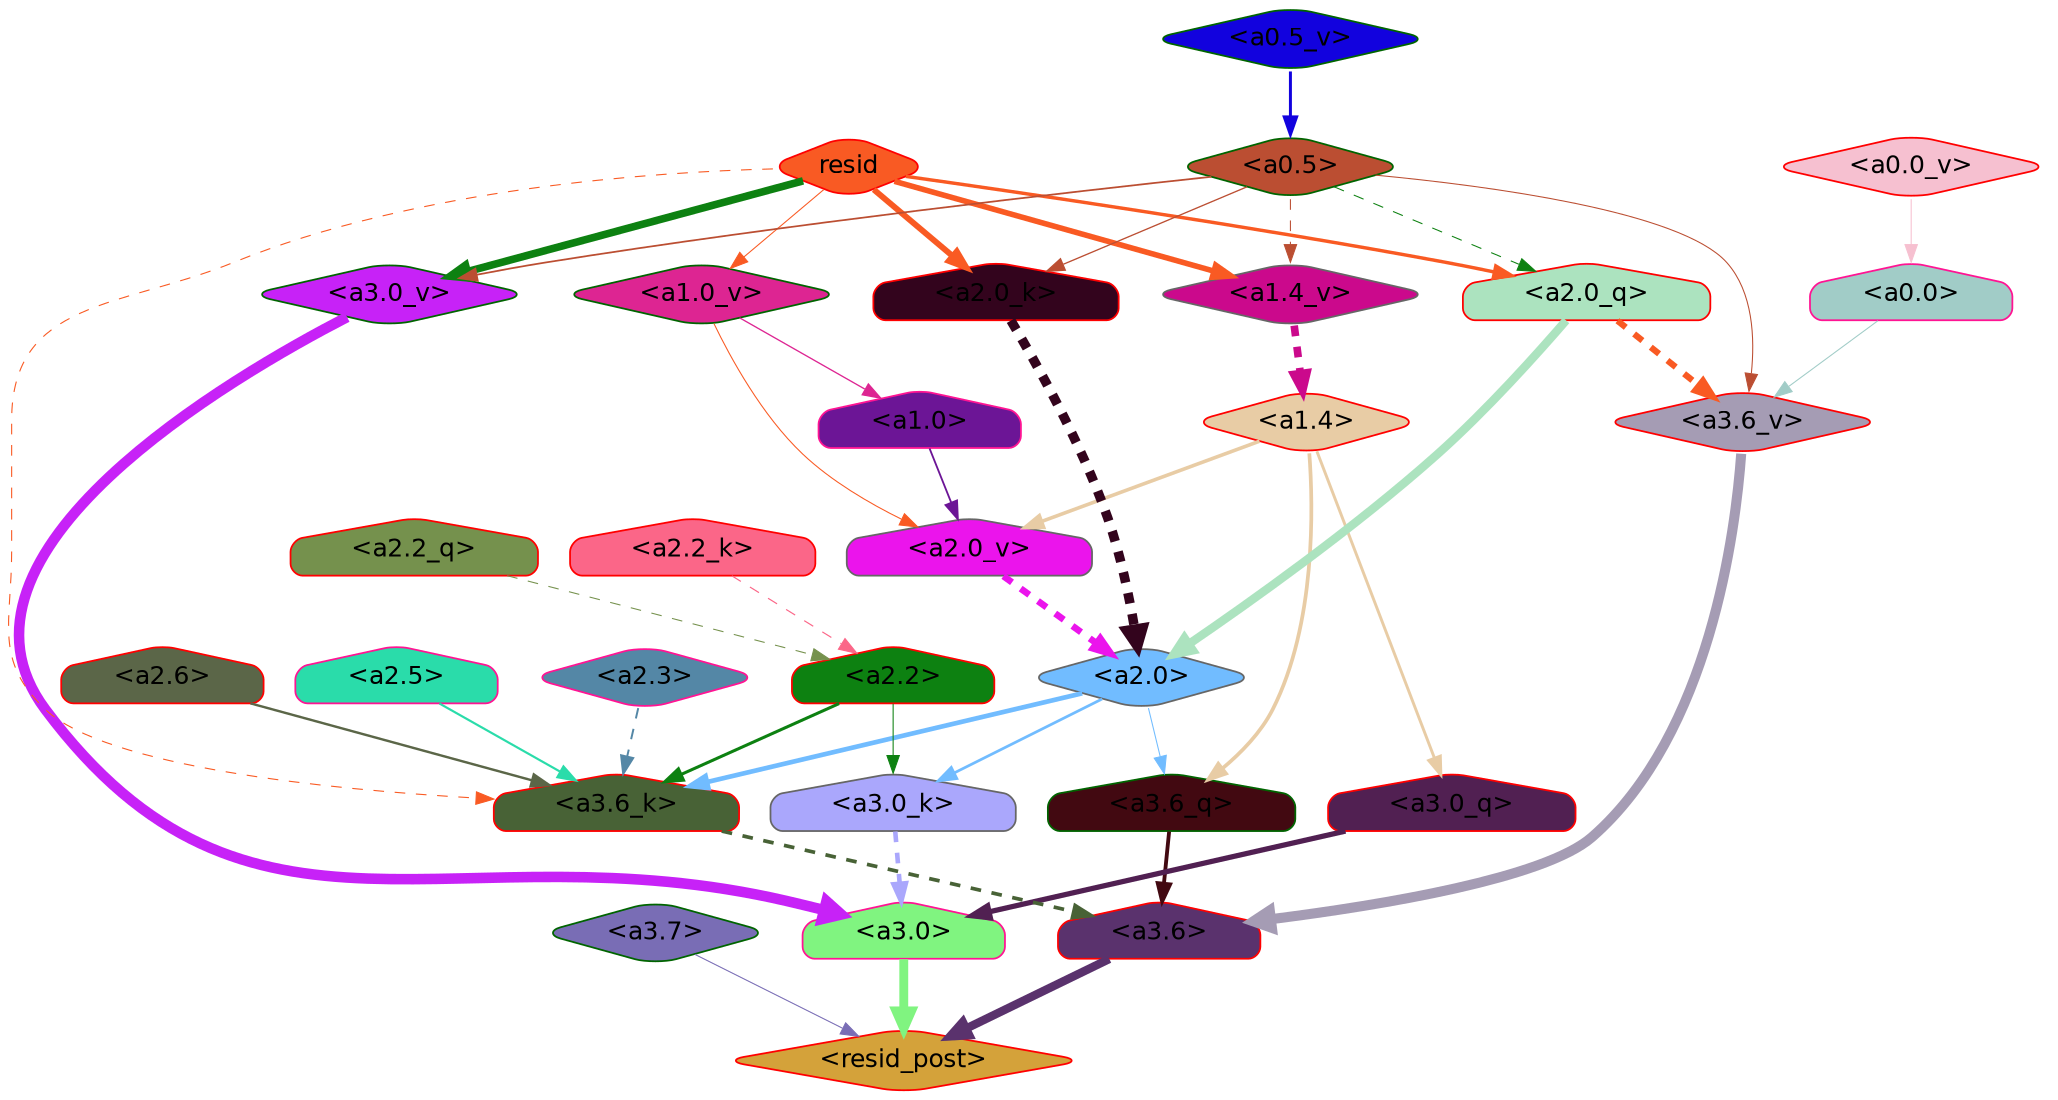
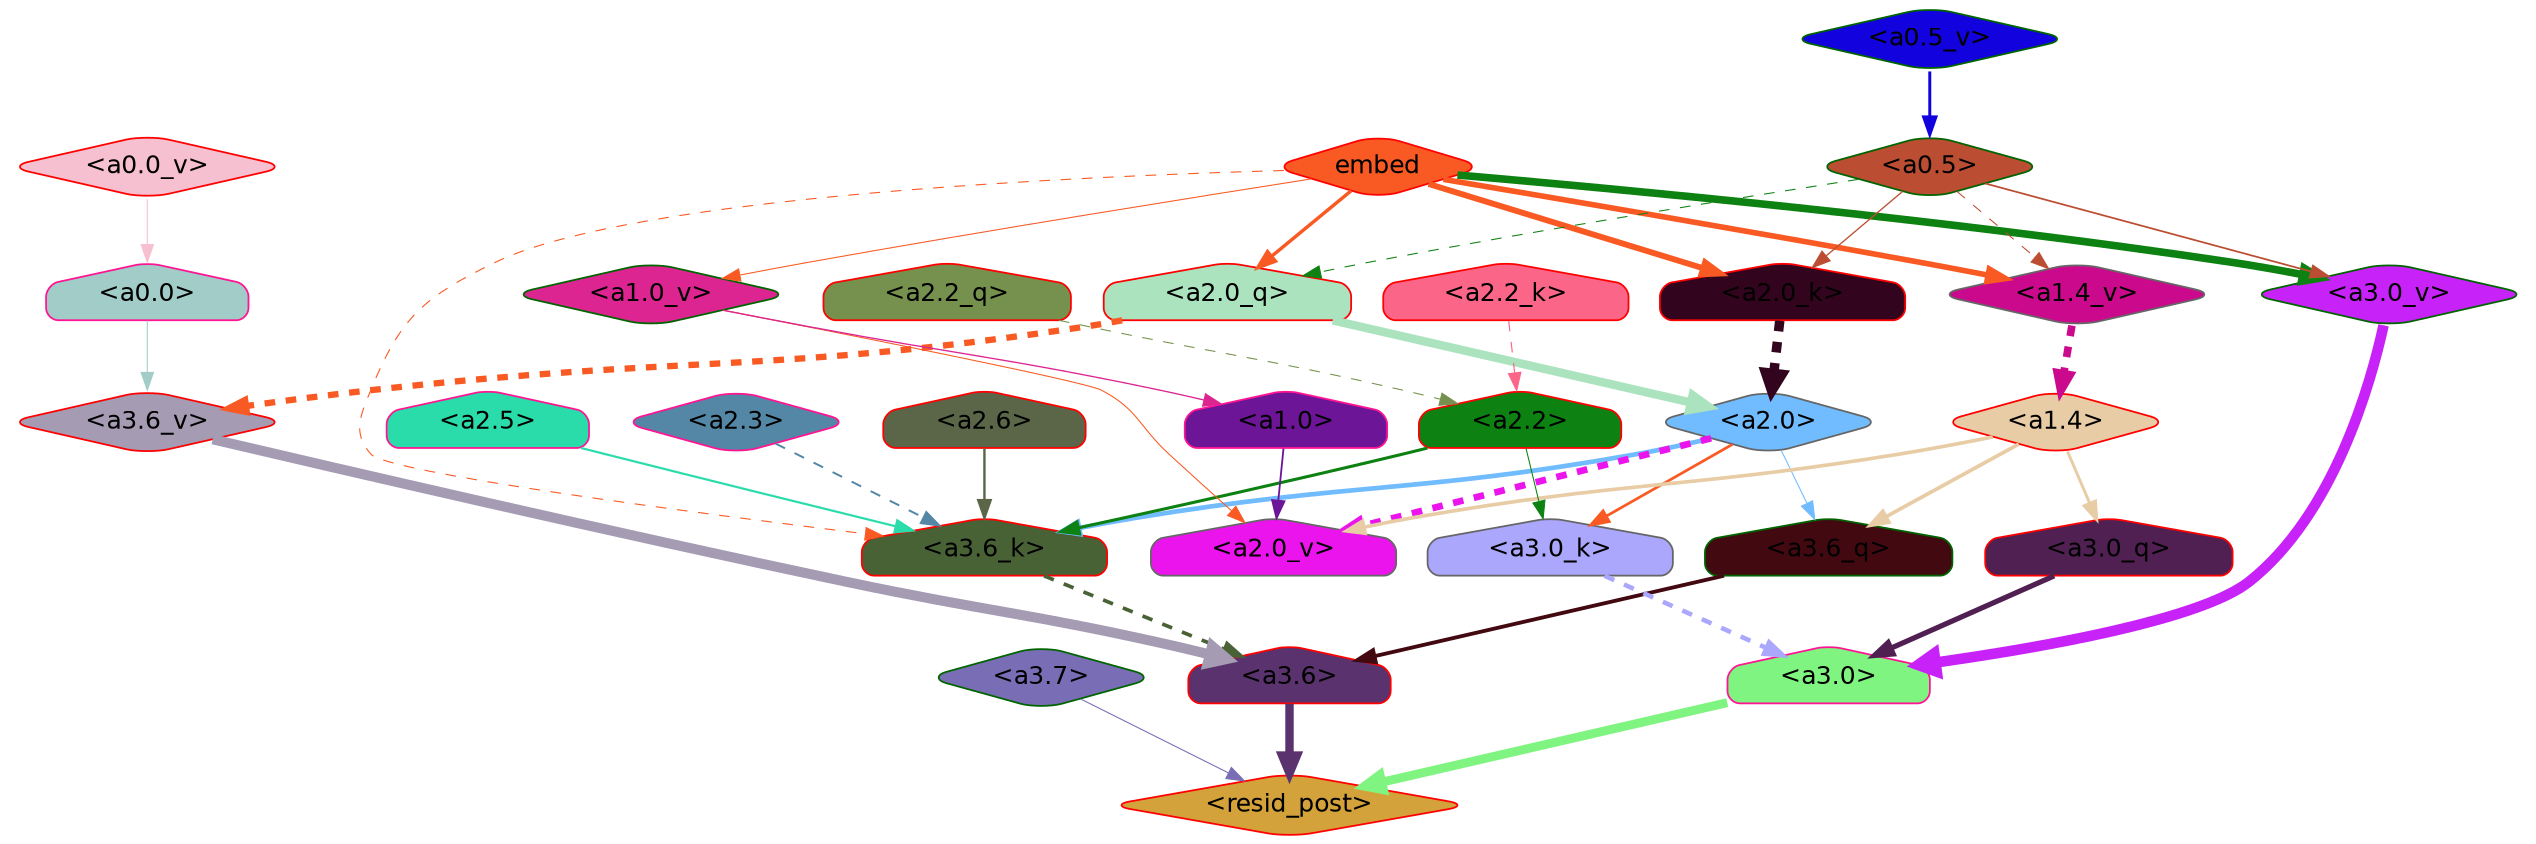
node "resid": label "resid" -> "embed"
edge "<a0.5>" -> "<a3.6_v>": removed
edge "<a2.0_v>" -> "<a2.0>": reversed
edge "<a2.0>" -> "<a3.0_k>": color #71bcff -> #f95a23
